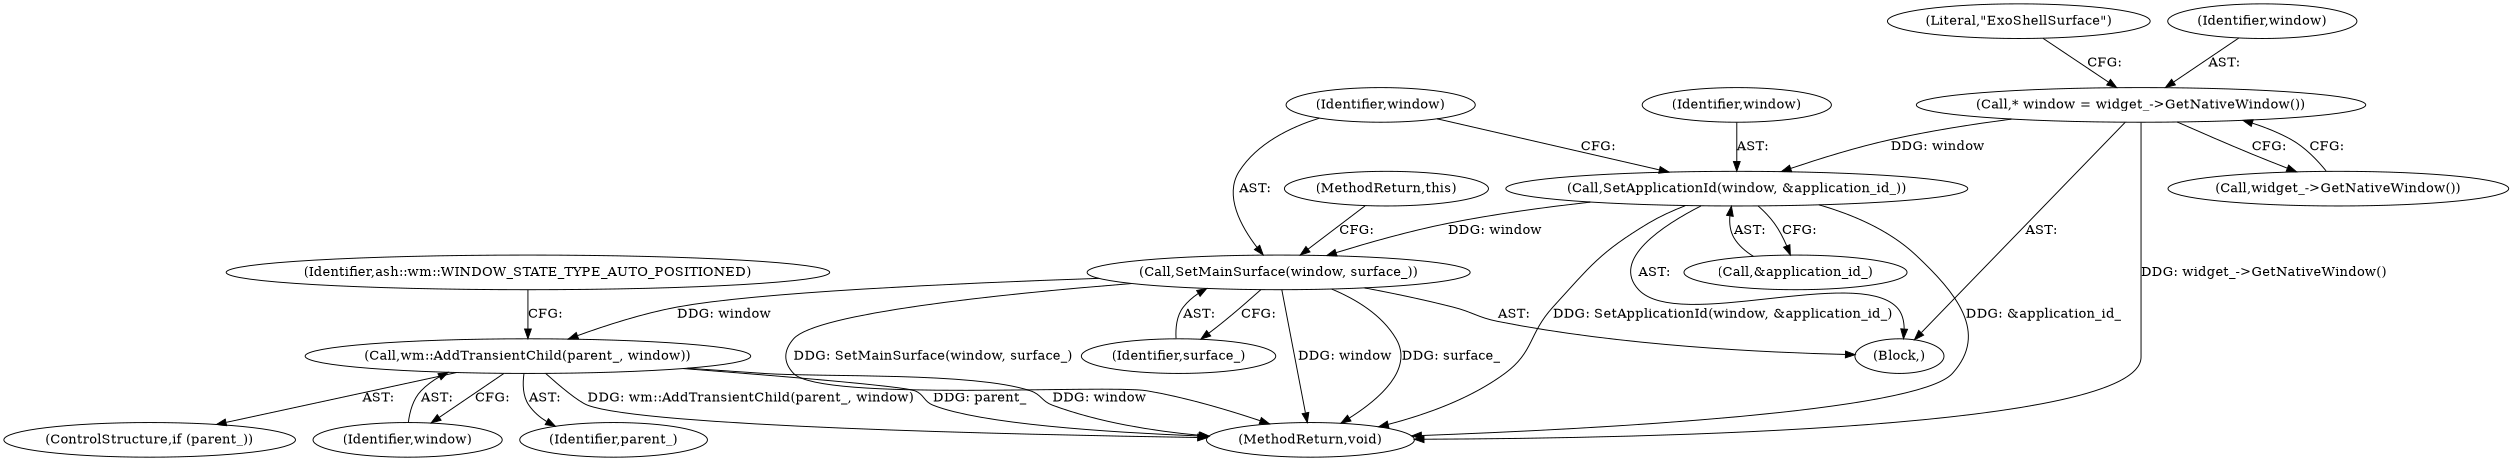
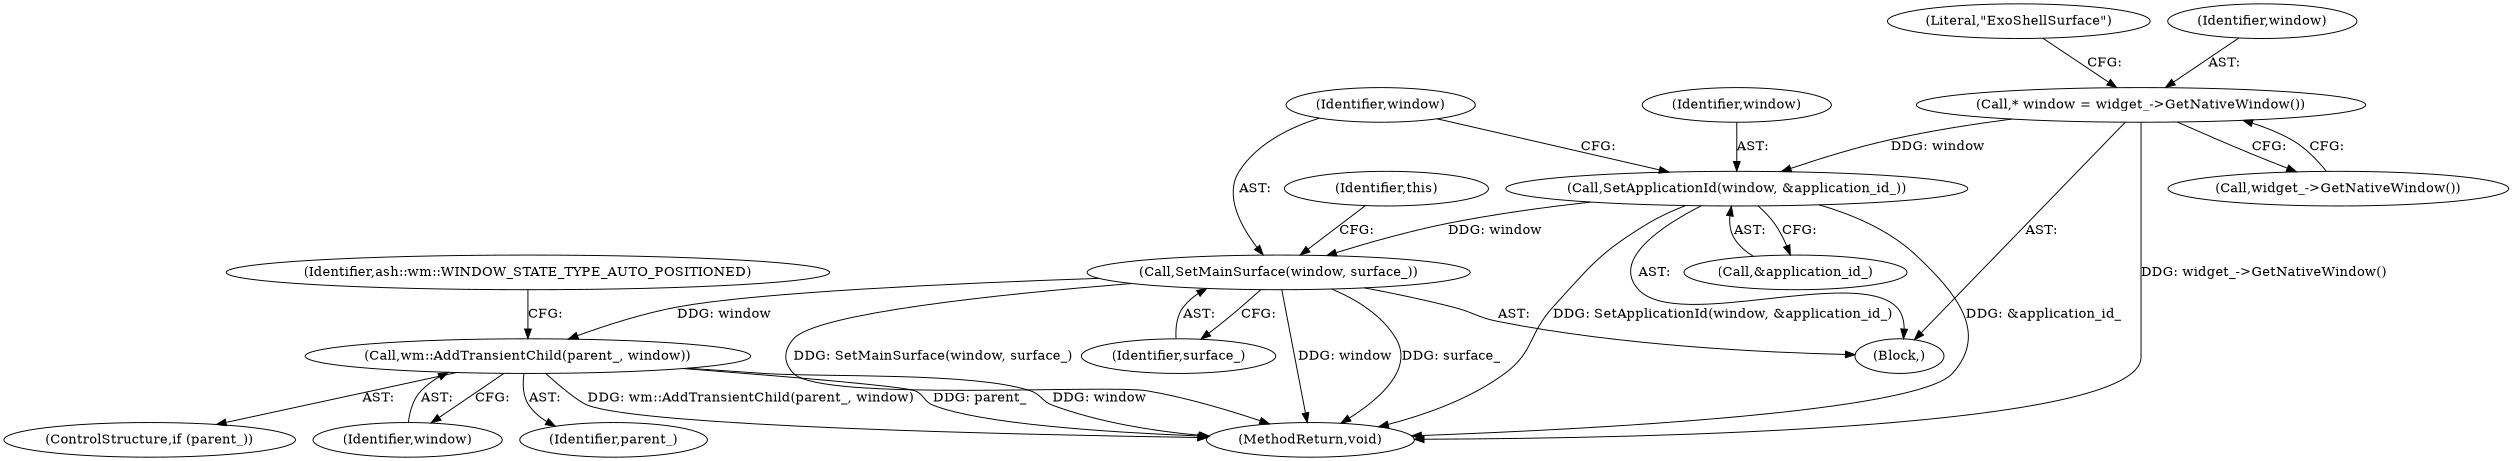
node "(MethodReturn,this)": label "(MethodReturn,this)" -> "(Identifier,this)"
